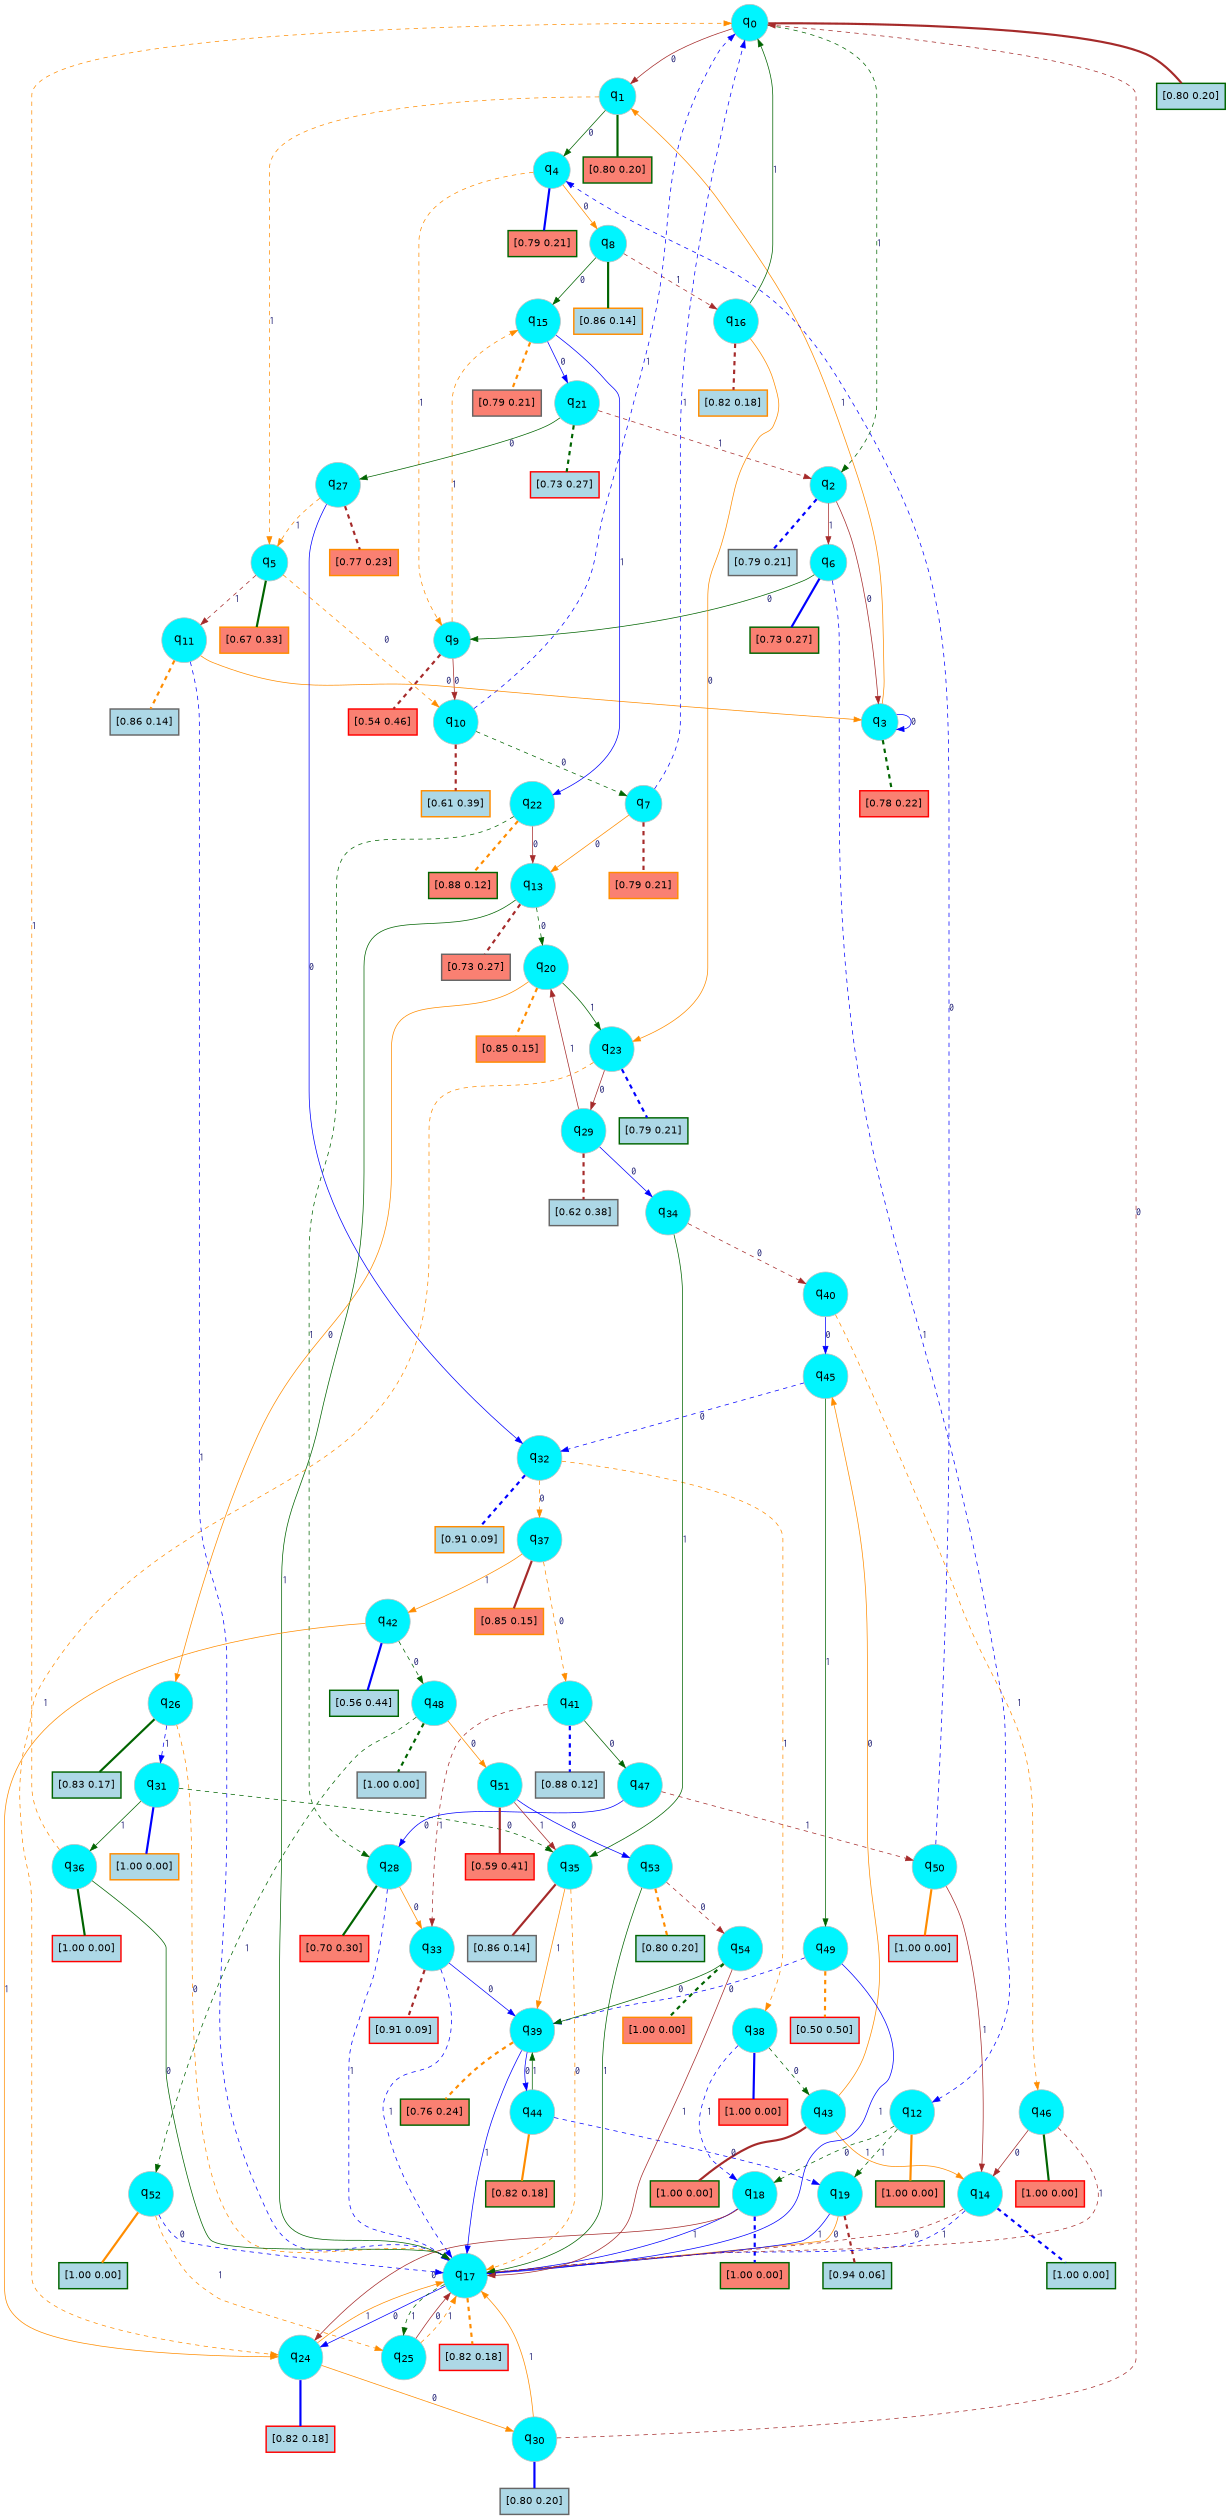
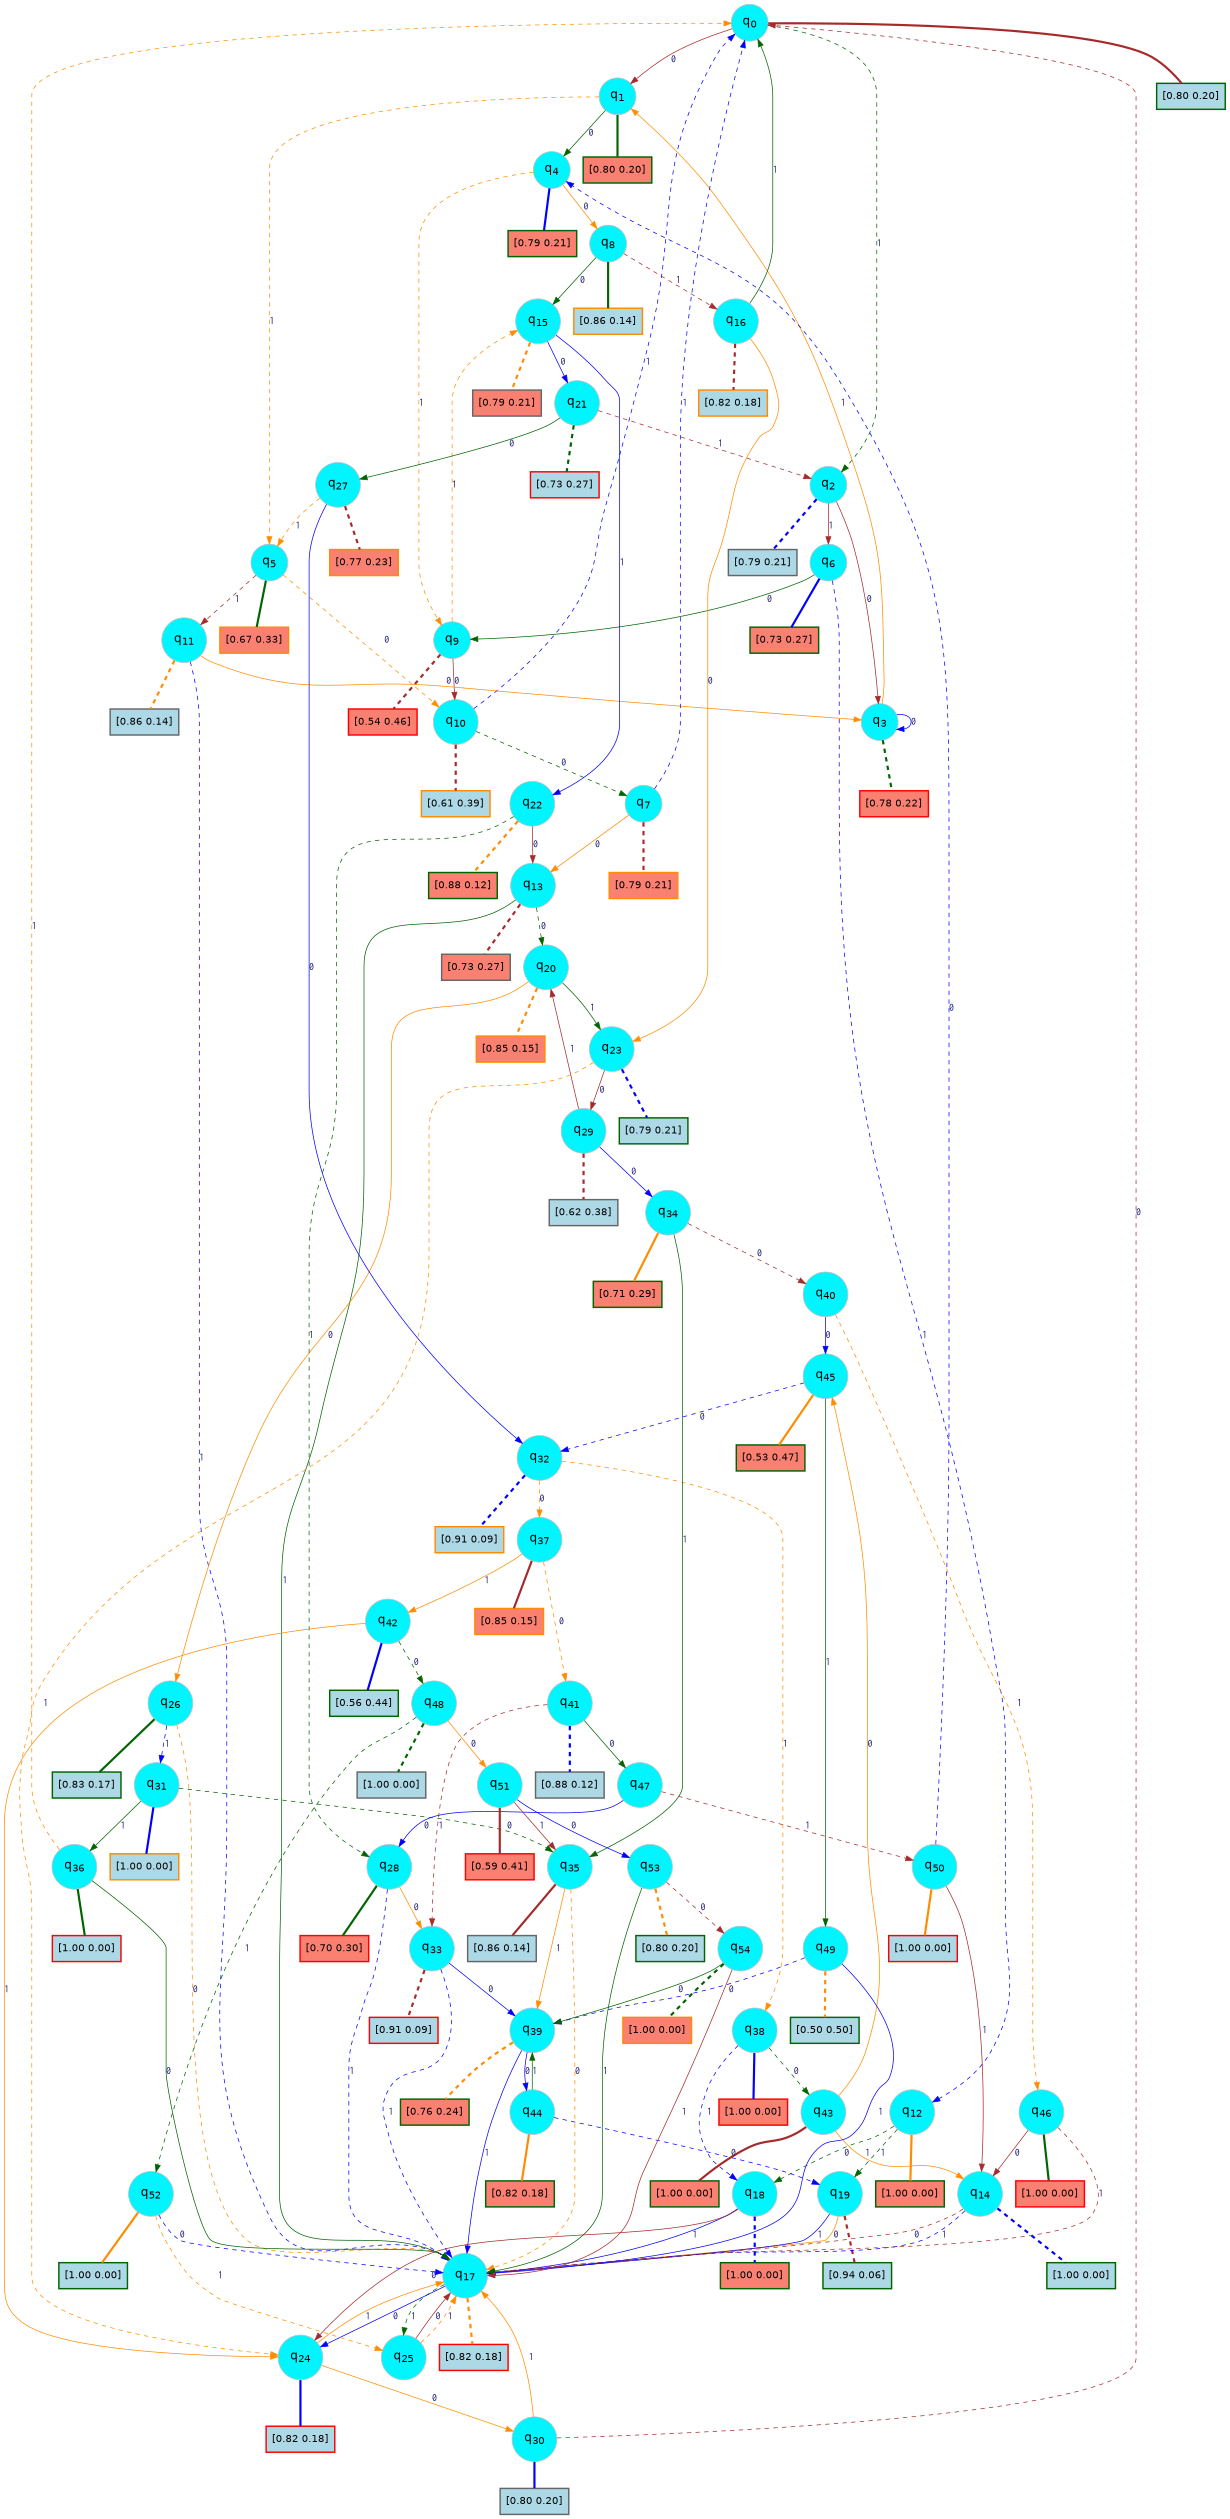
node "[0.71 0.29]": added
node "[0.53 0.47]": added
node "[0.50 0.50]": color red -> darkgreen
